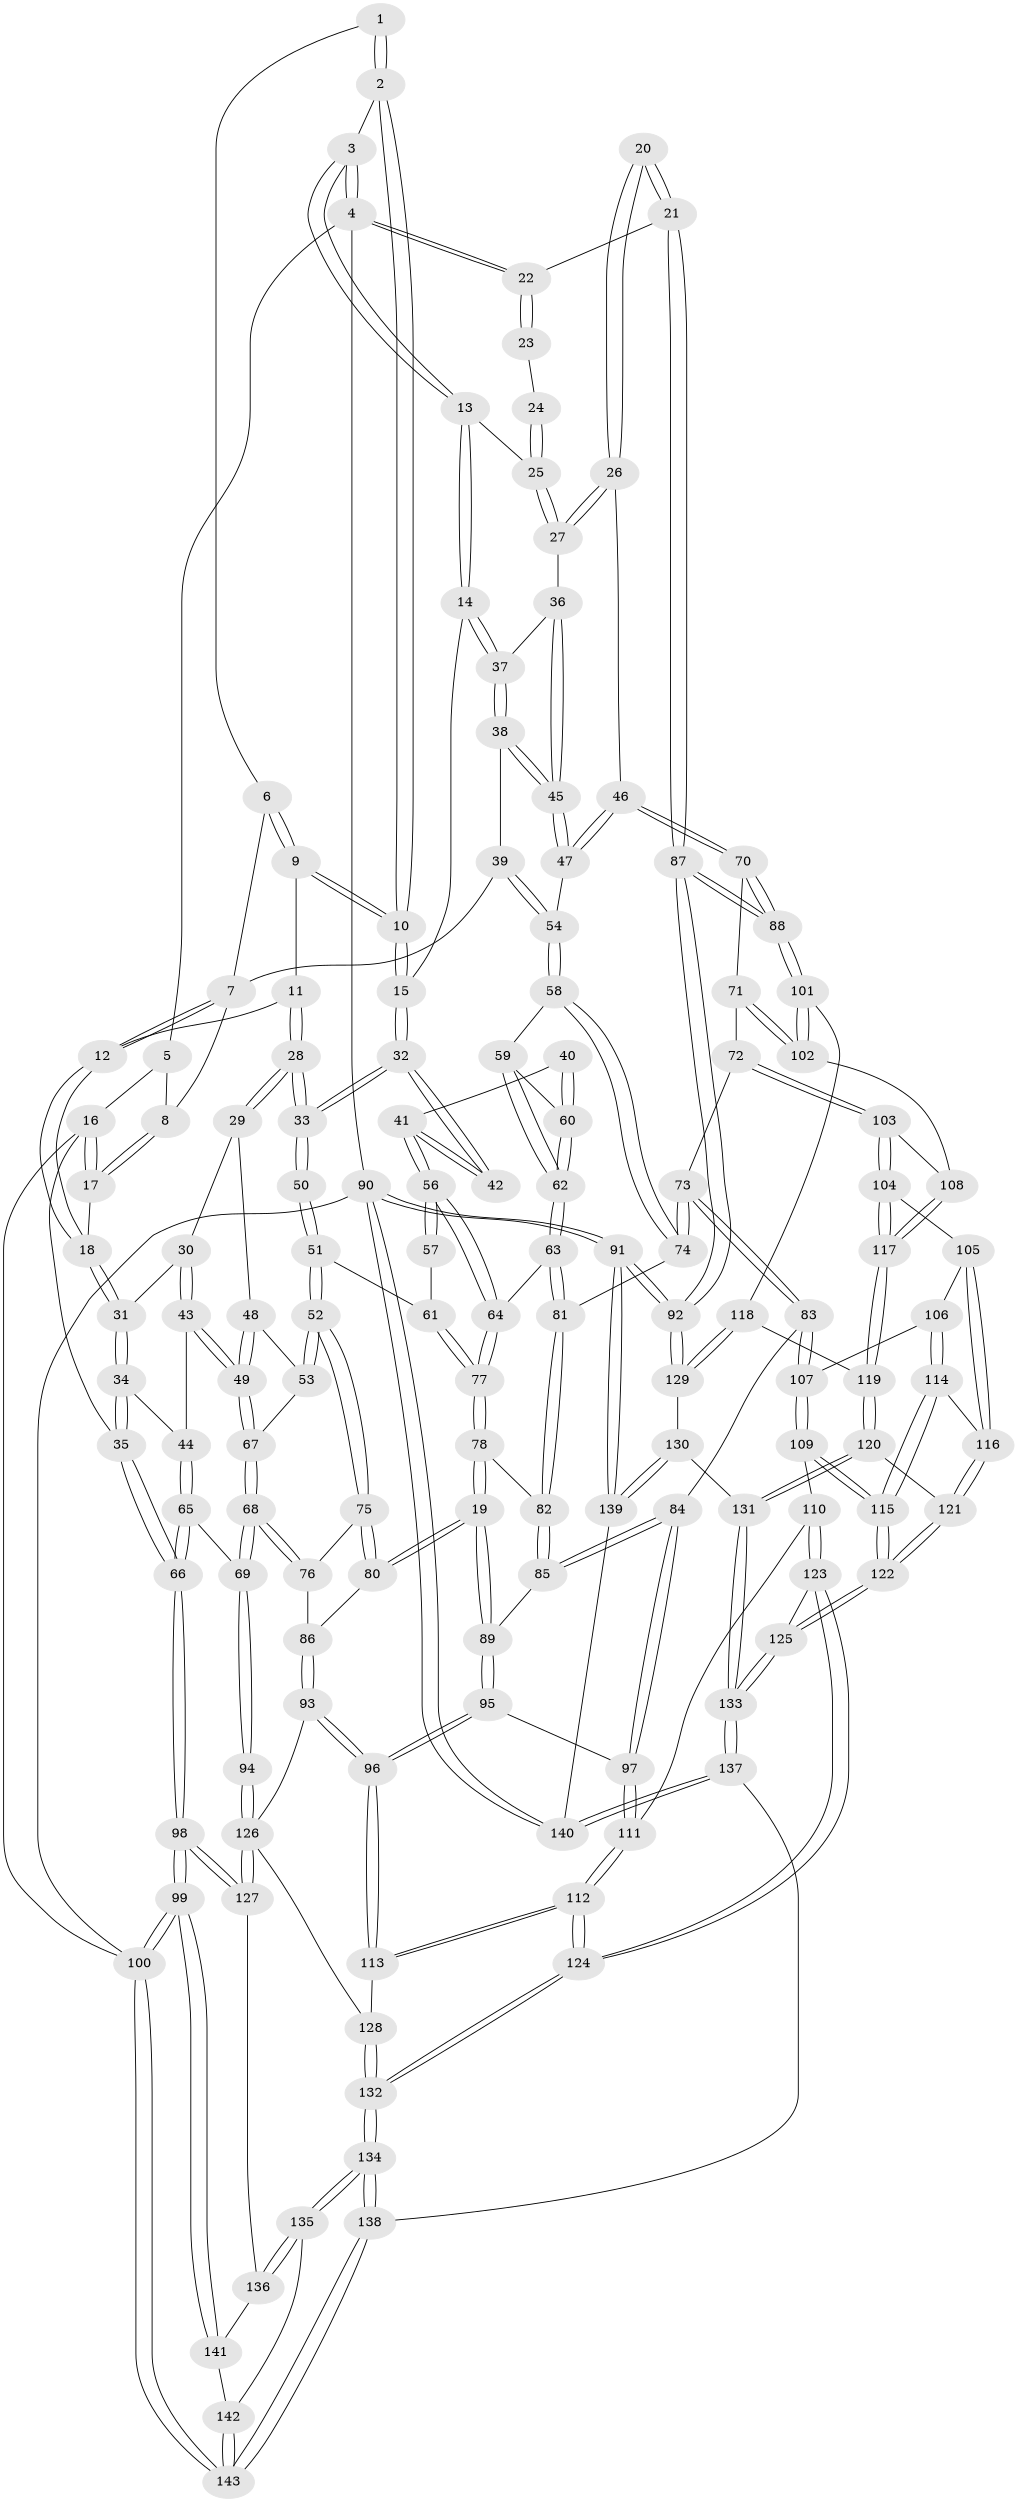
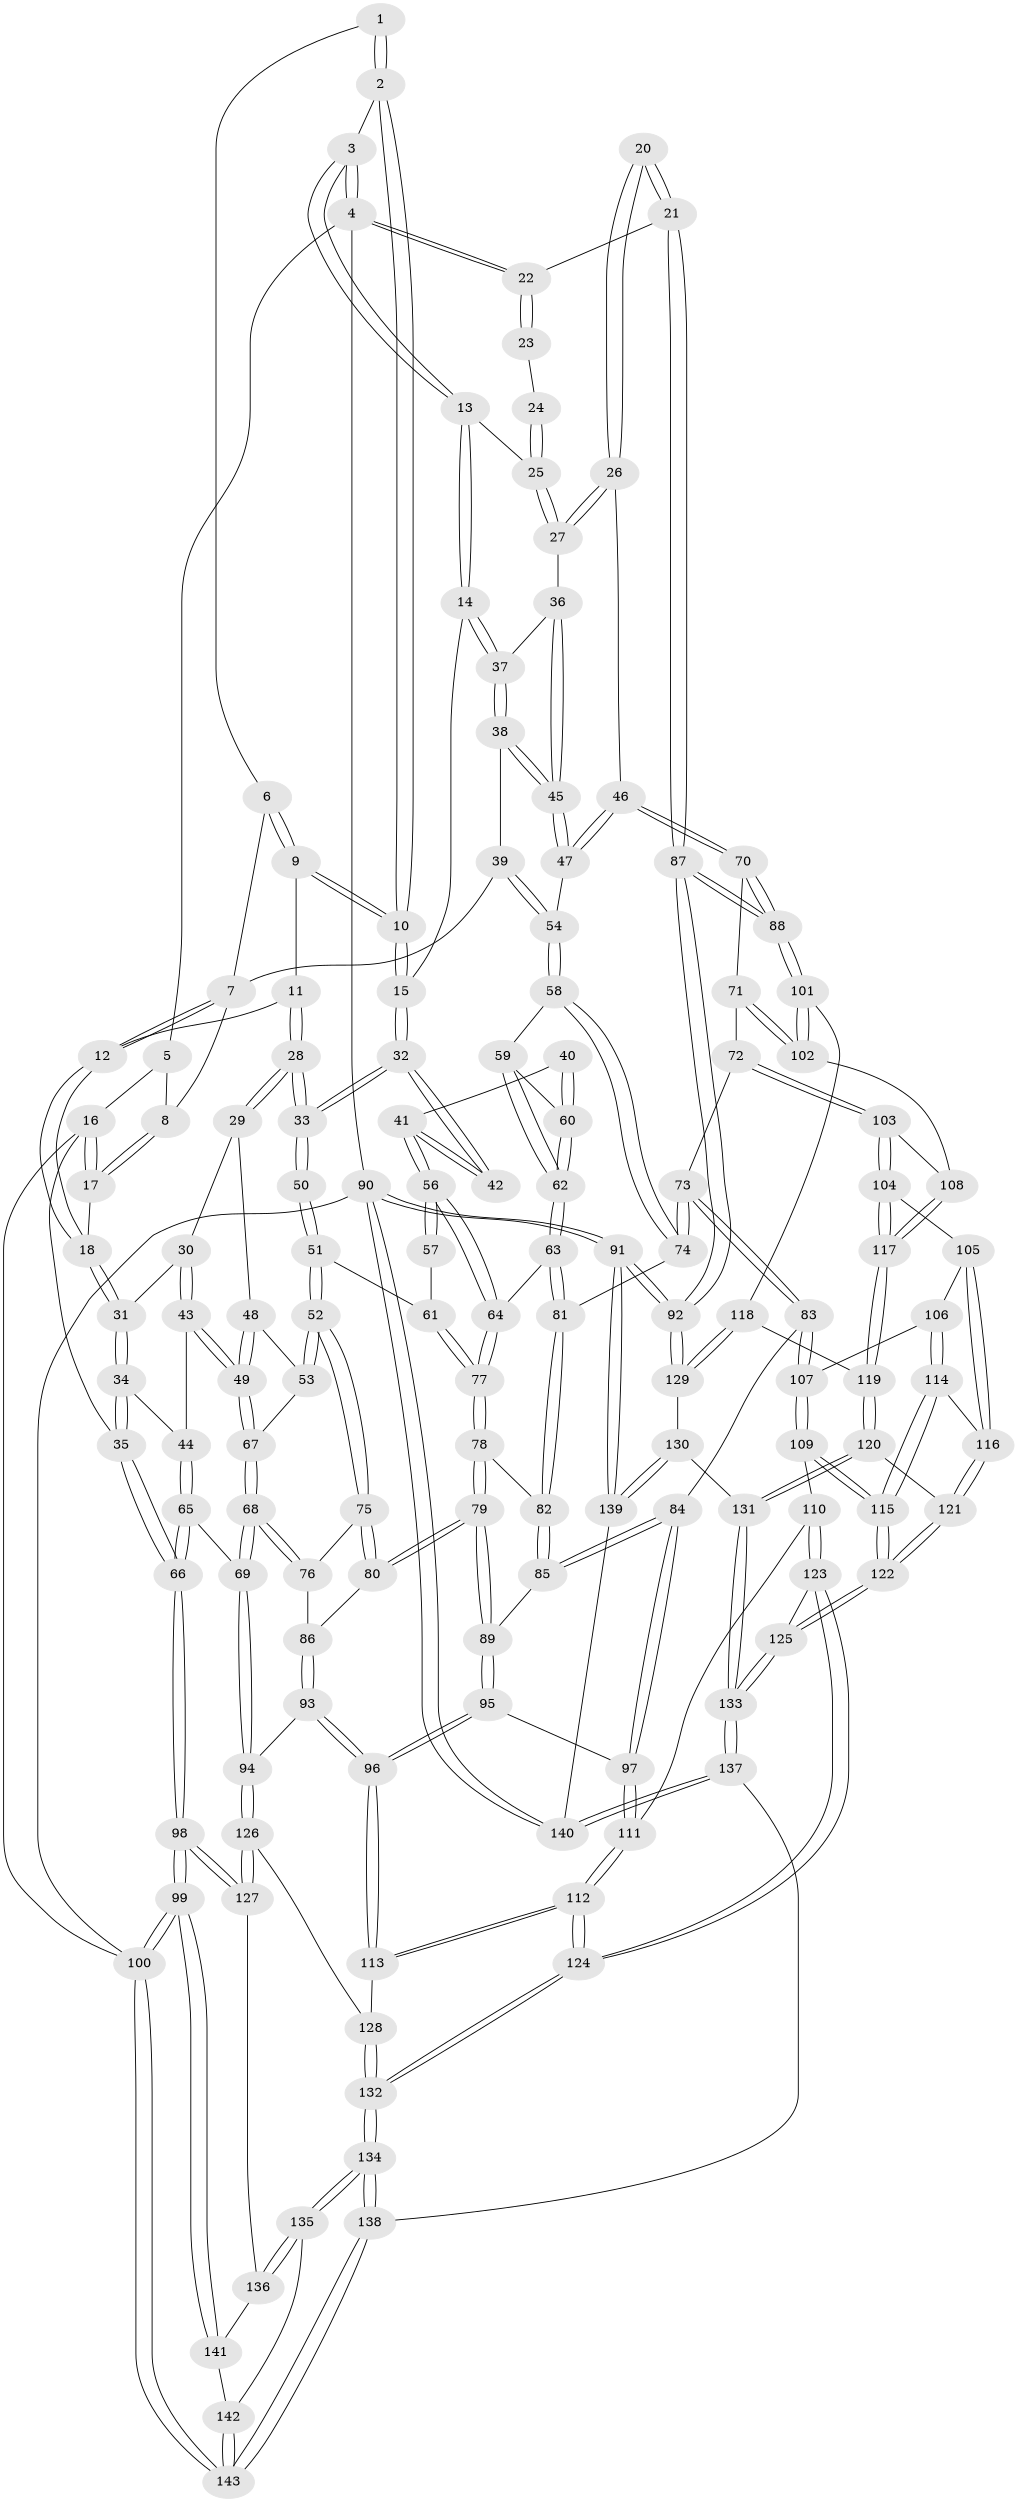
node "19": label "19" -> "79"
edge "93" -- "126": now "93" -- "94"
